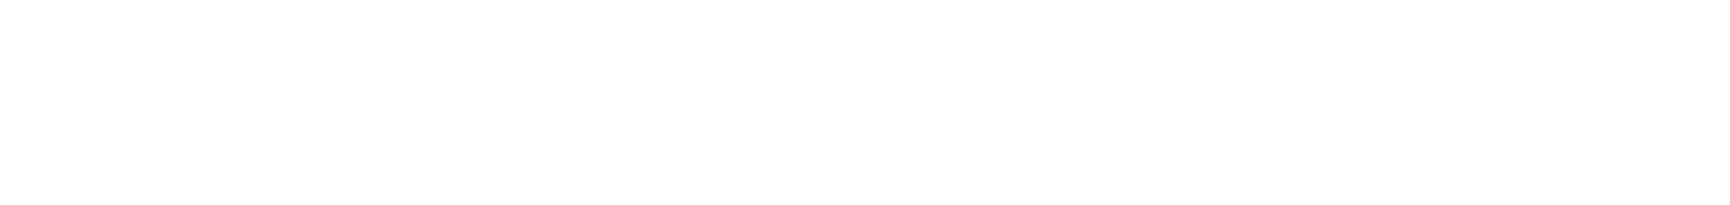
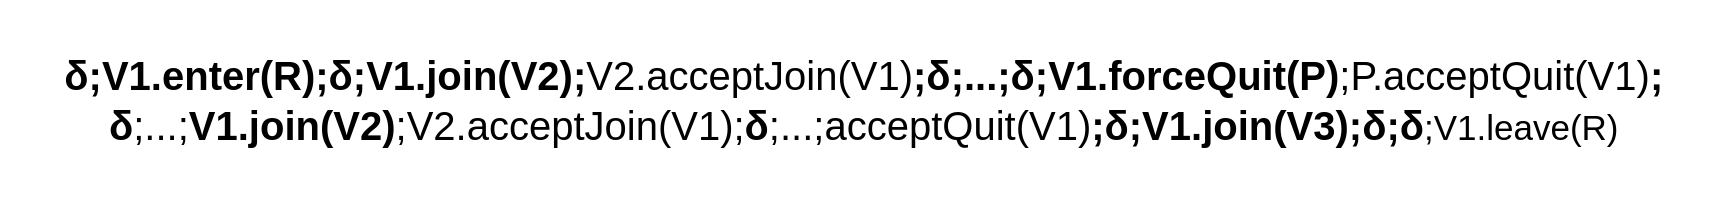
node "δ;V1.enter(R);δ;V1.join(V2);V2.acceptJoin(V1);δ;...;δ;V1.forceQuit(P);P.acceptQuit(V1); δ;...;V1.join(V2);V2.acceptJoin(V1);δ;...;acceptQuit(V1);δ;V1.join(V3);δ;δ;V1.leave(R)": added
